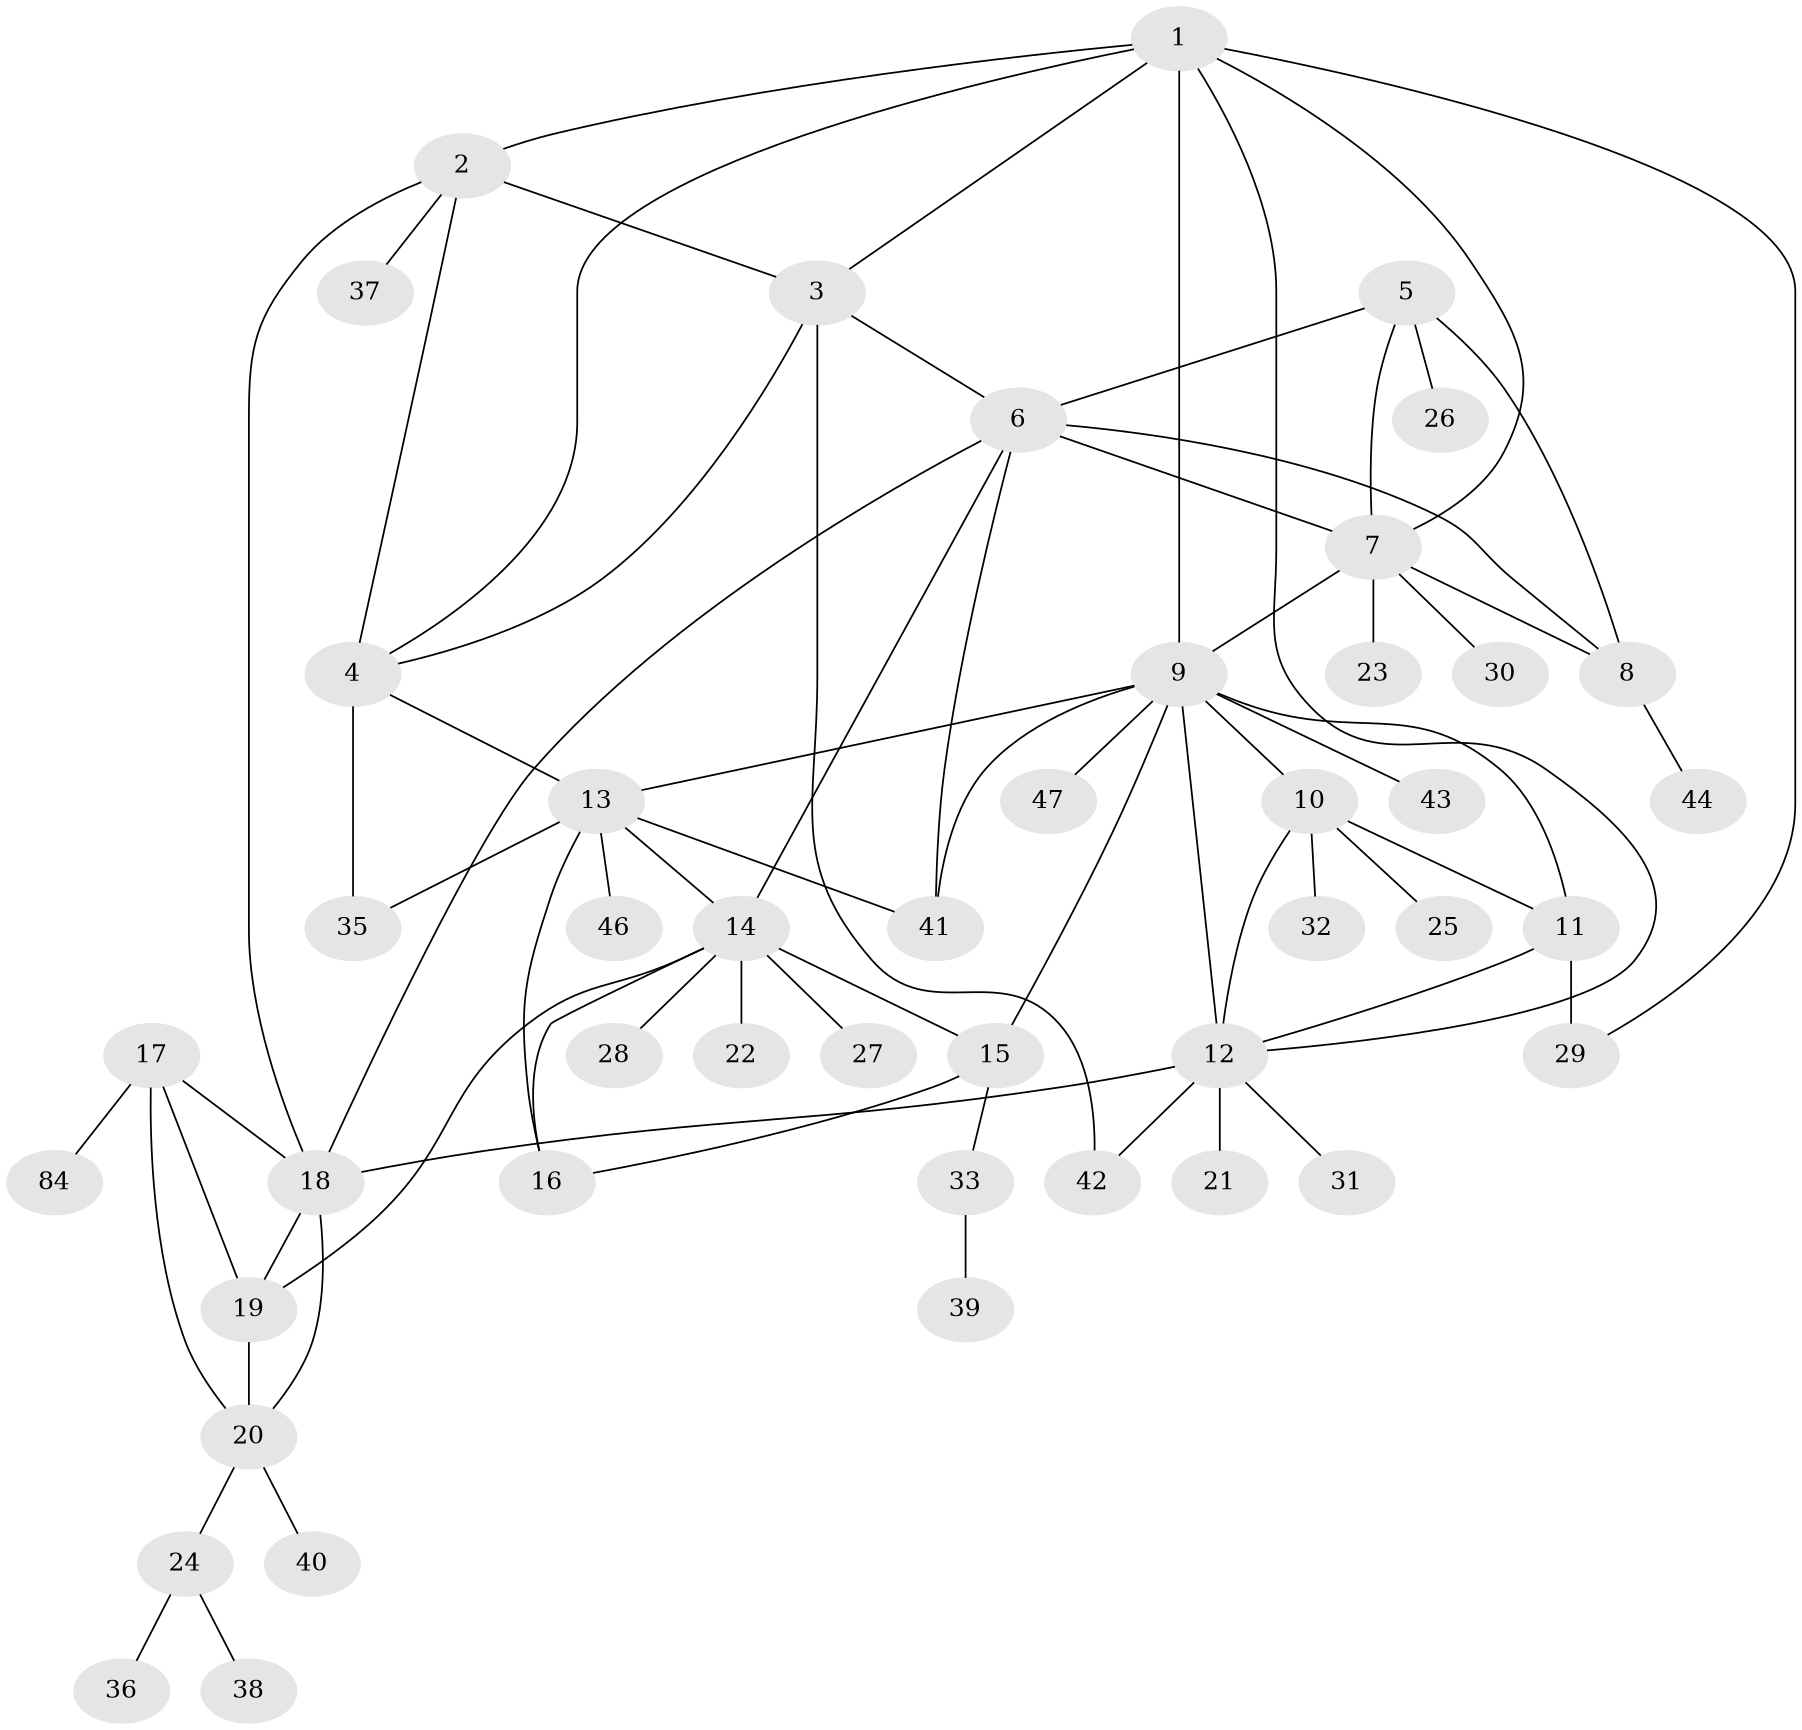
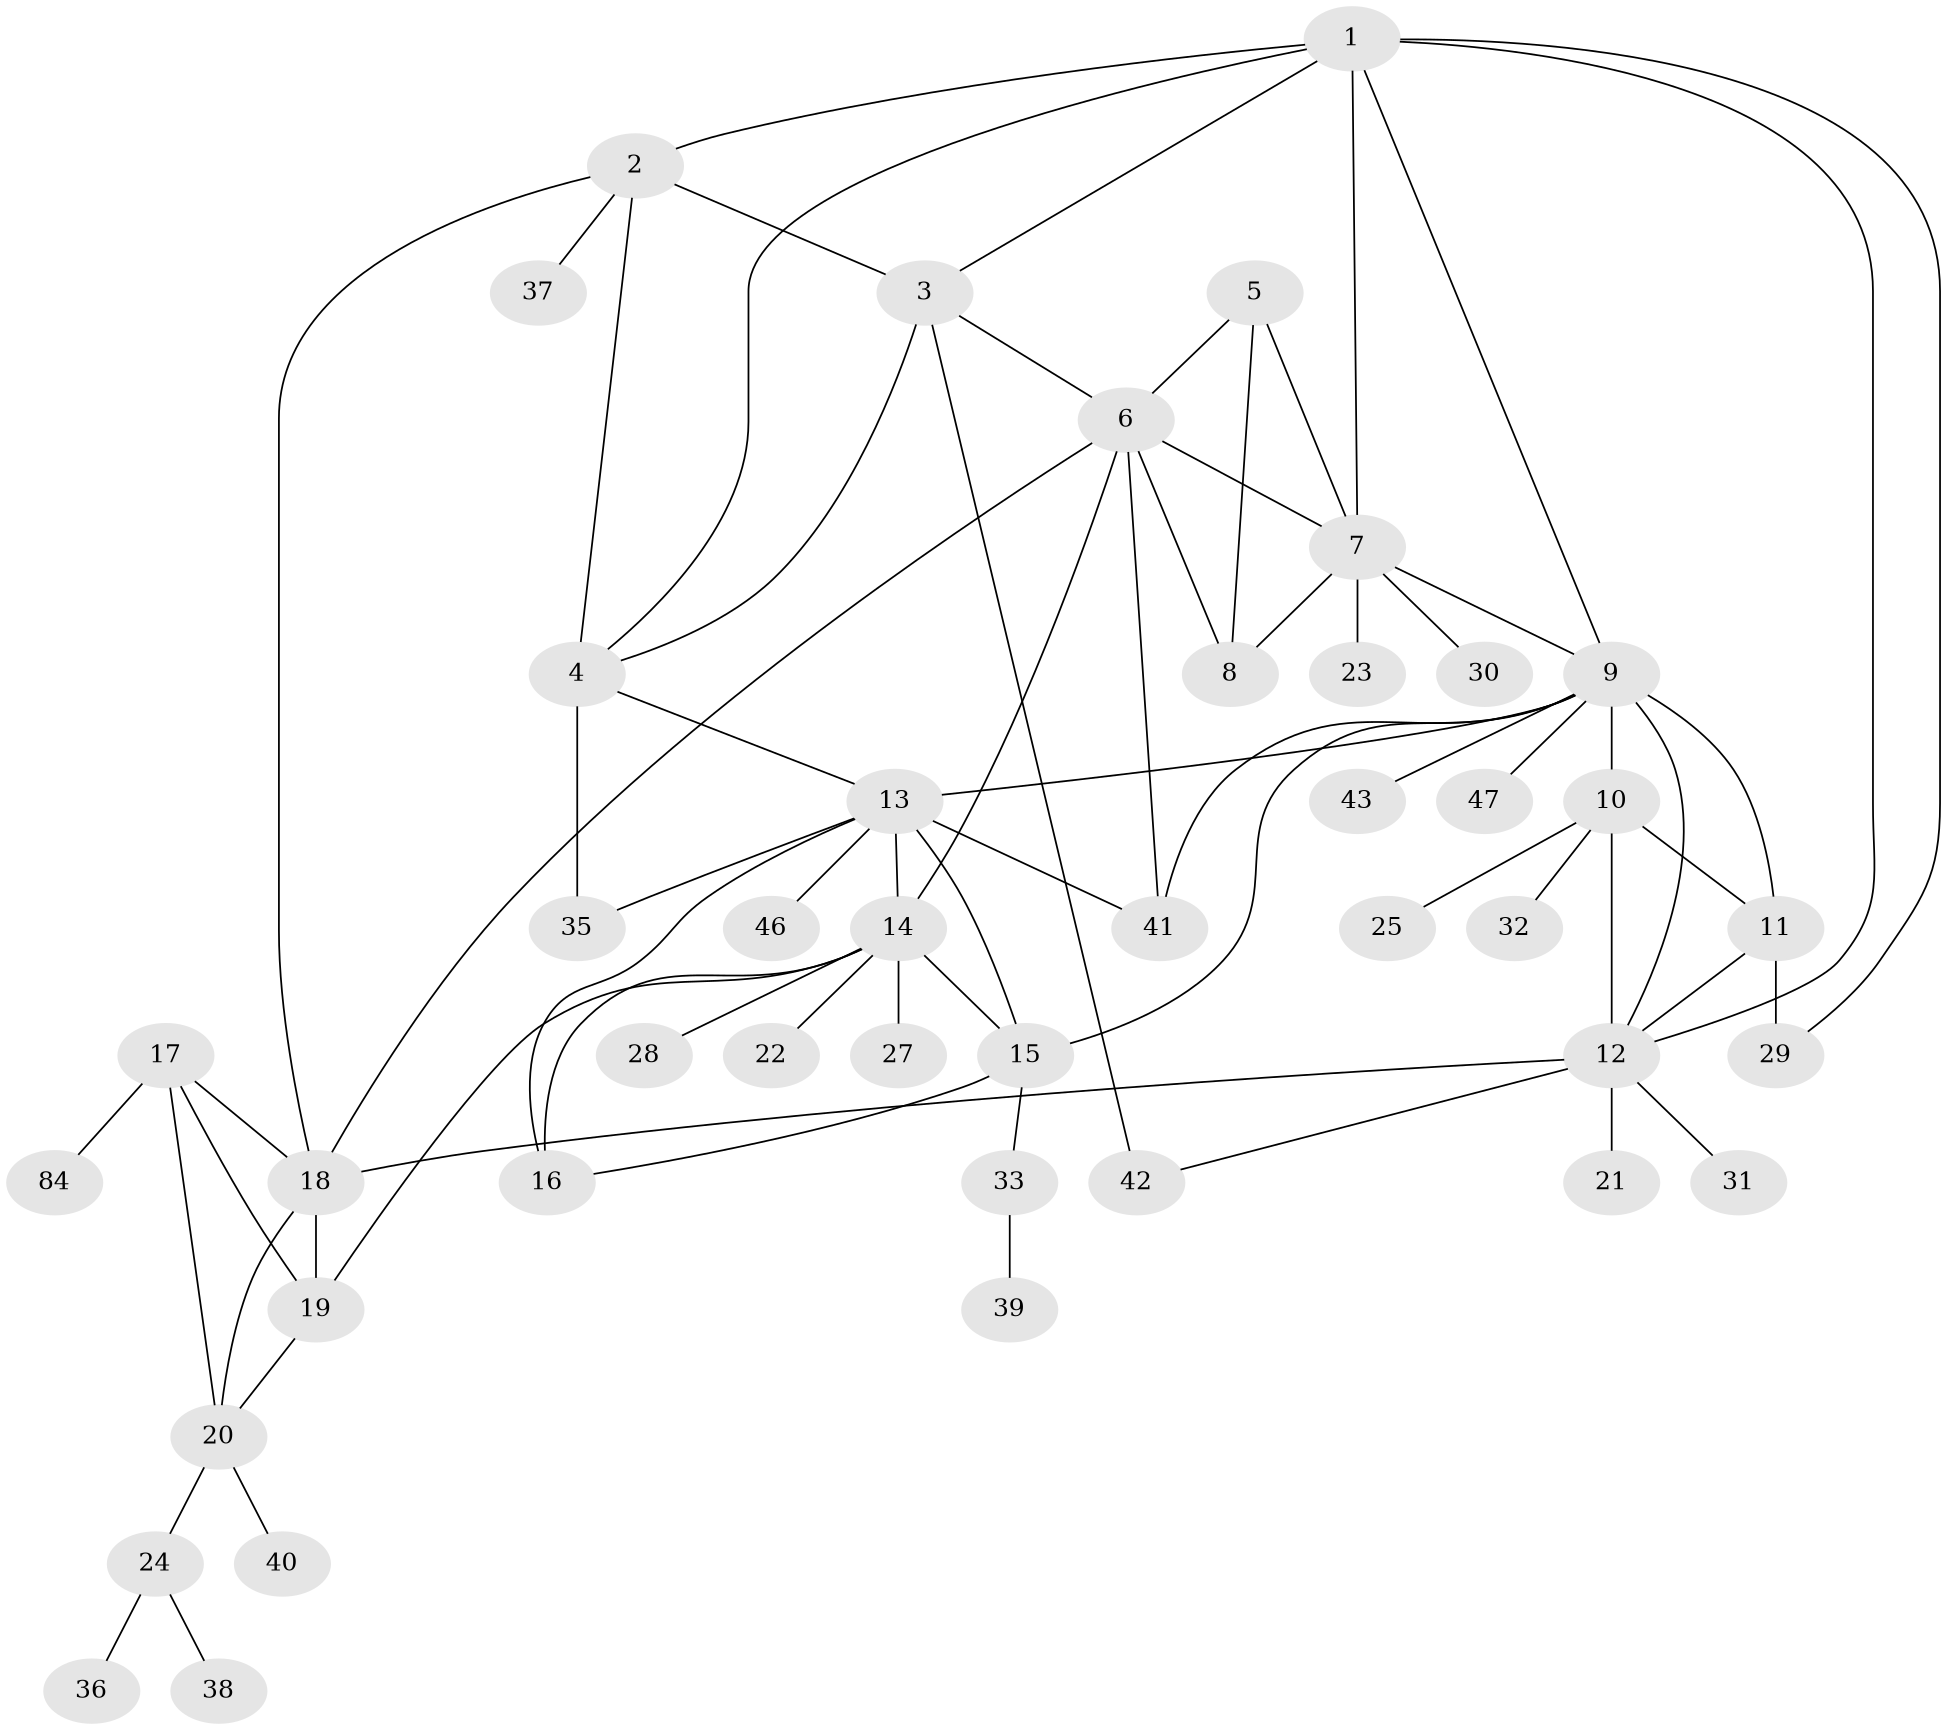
node "26": removed
node "44": removed
edge "13" -- "15": added
